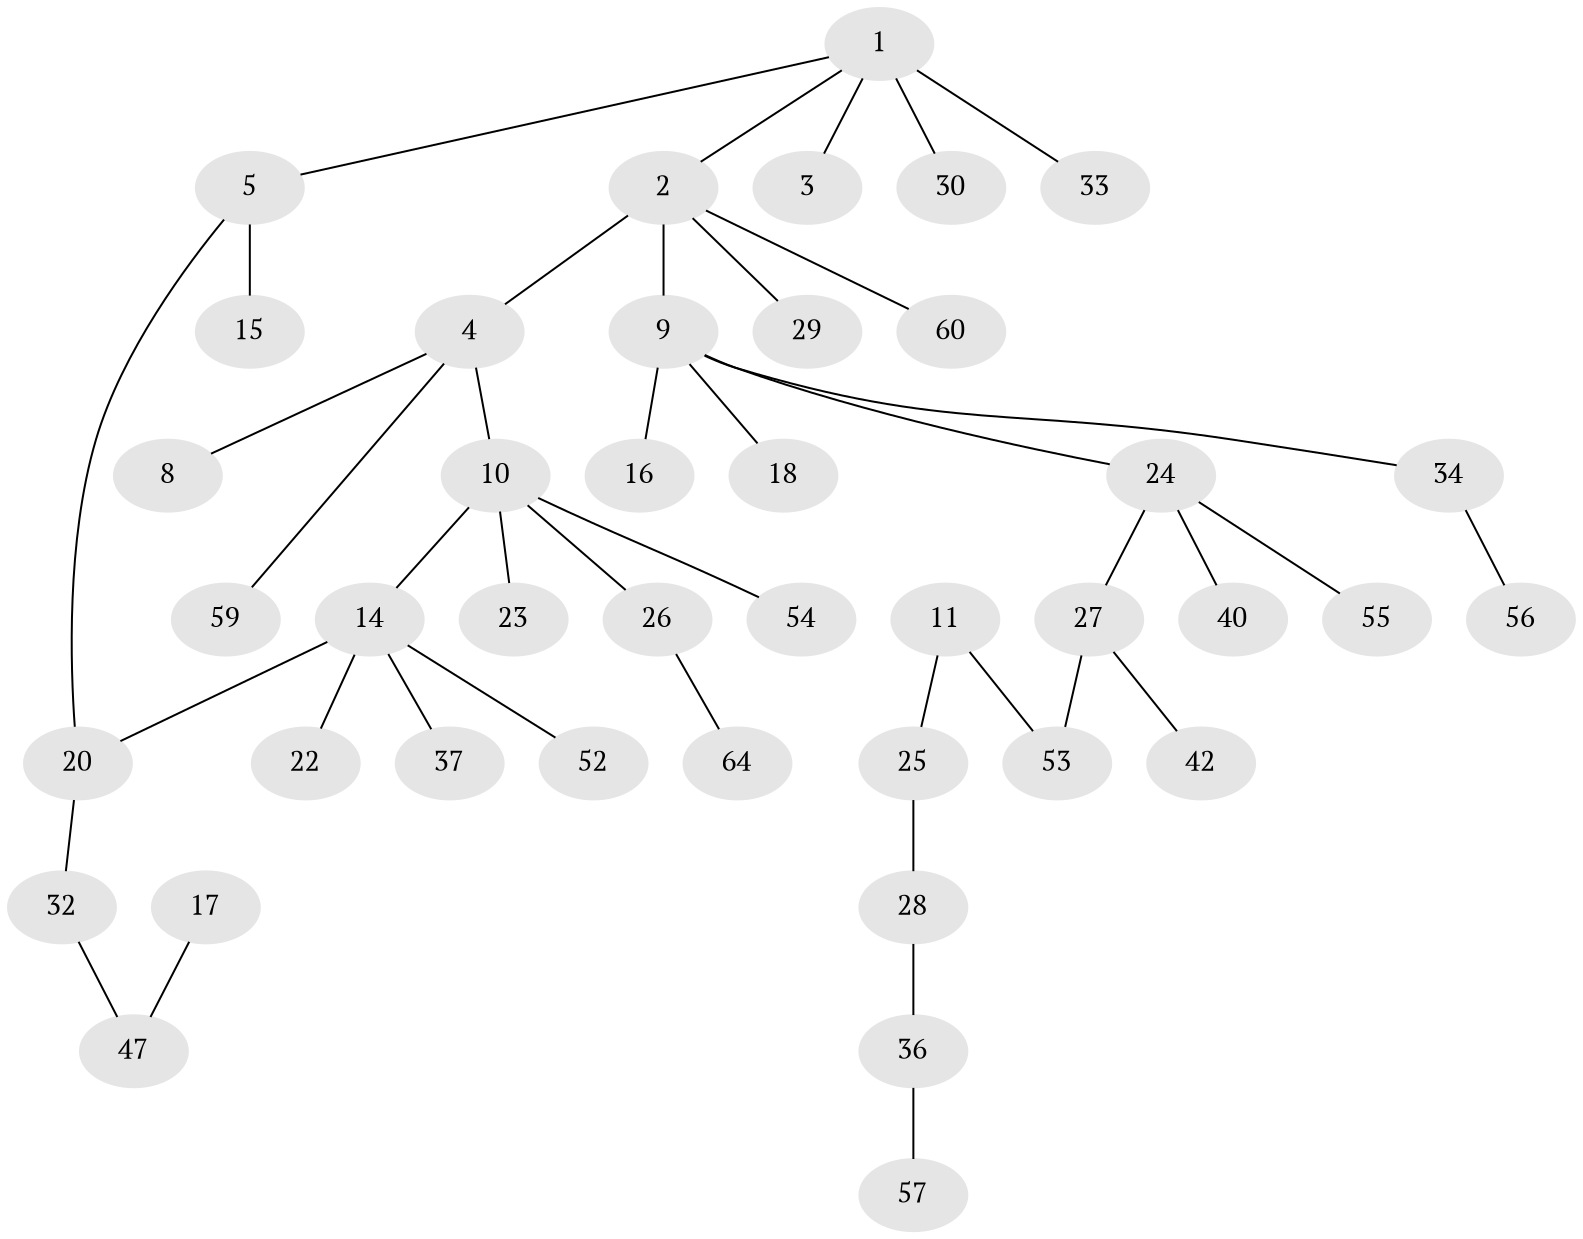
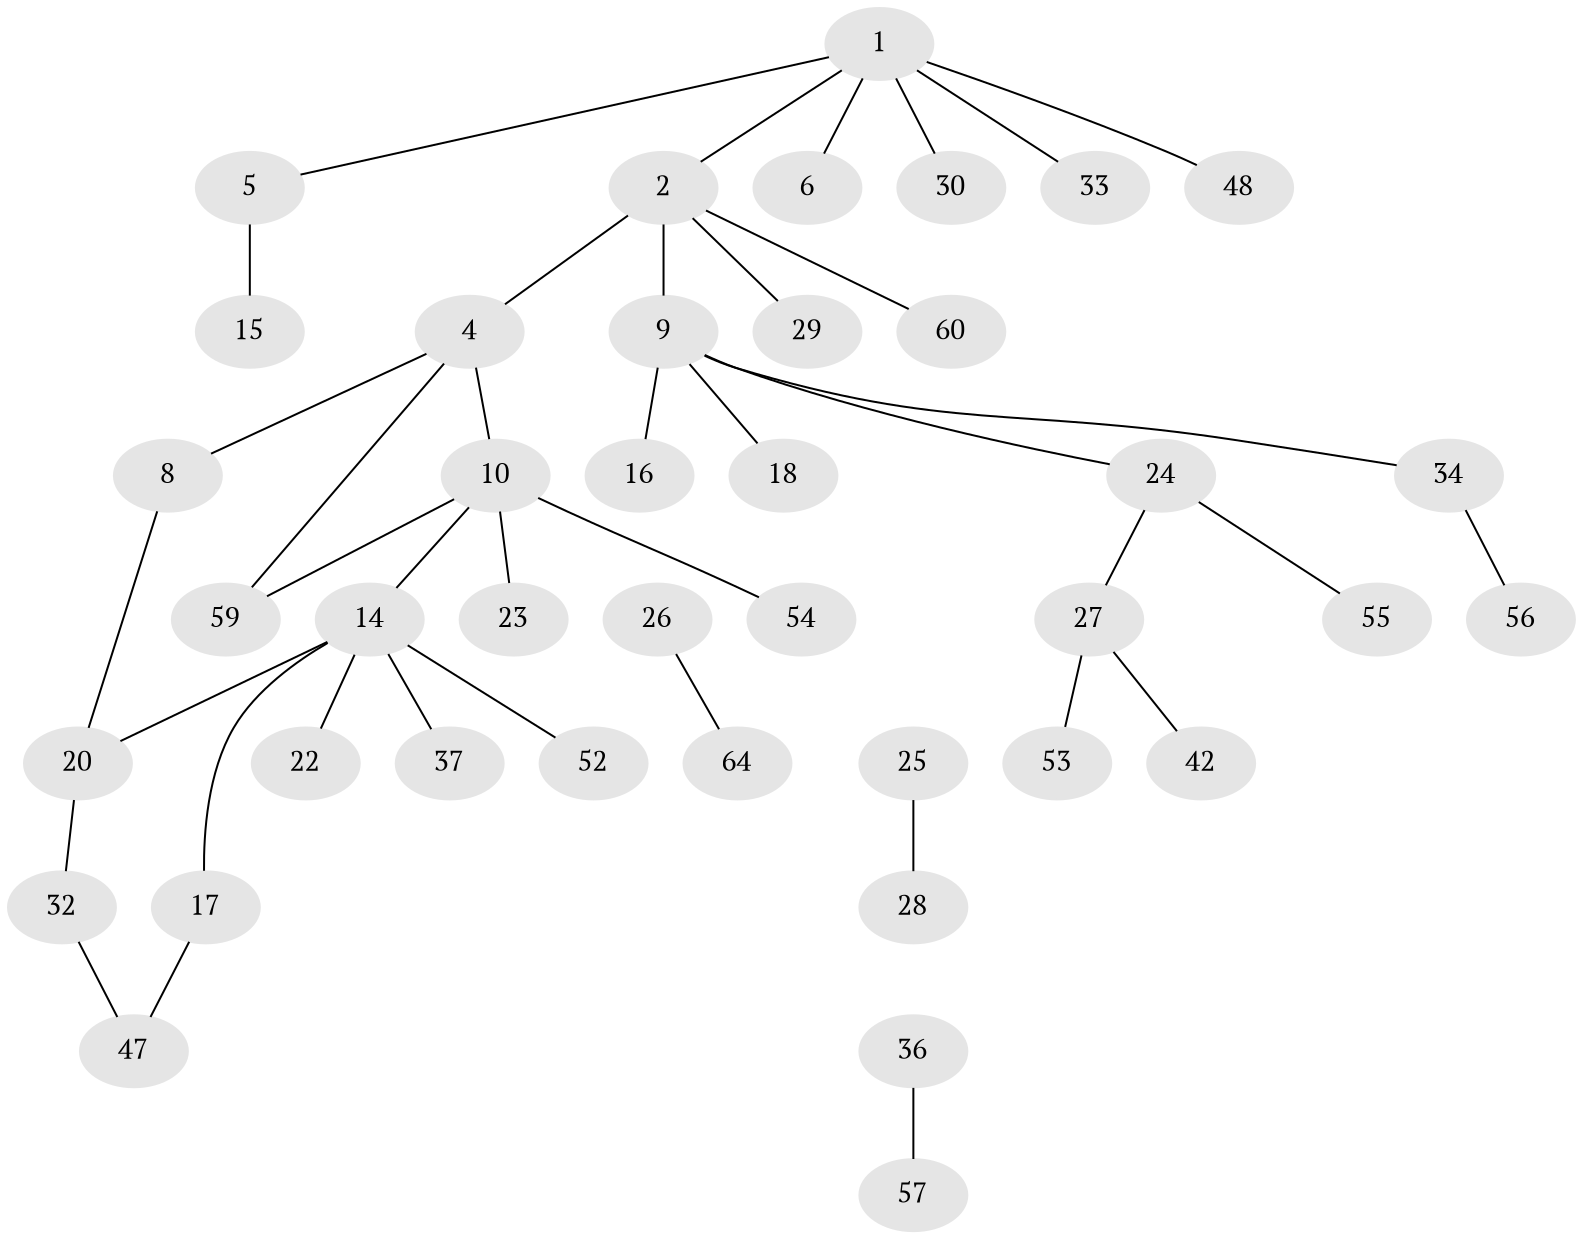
node "3": label "3" -> "6"
node "48": added
edge "5" -- "20": now "8" -- "20"
edge "10" -- "26": now "10" -- "59"
node "11": removed
node "40": removed
edge "14" -- "17": added
edge "28" -- "36": removed
